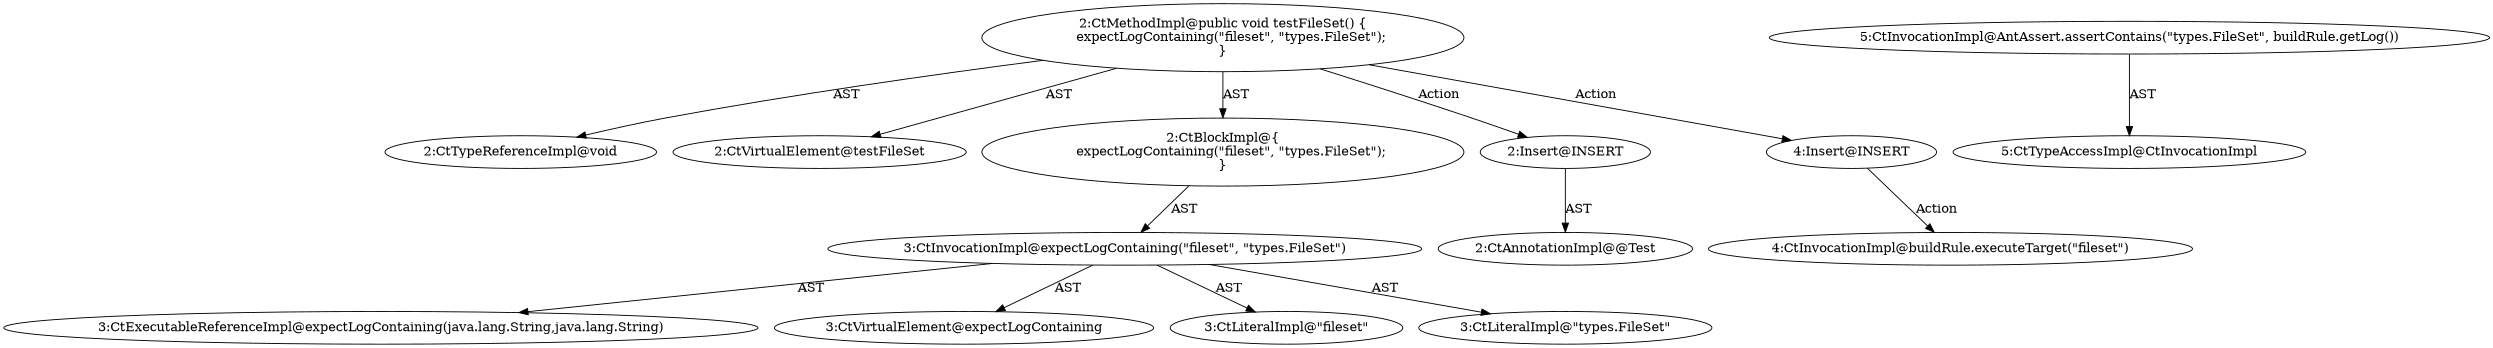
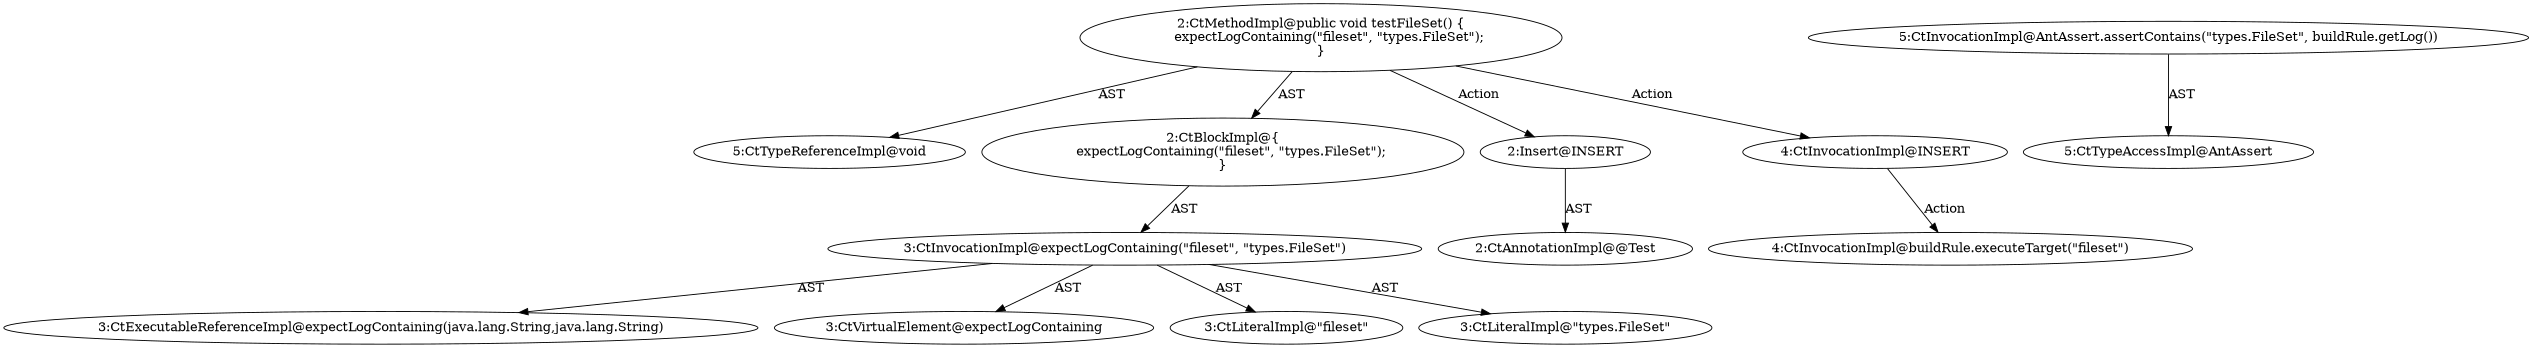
node "2:CtTypeReferenceImpl@void": label "2:CtTypeReferenceImpl@void" -> "5:CtTypeReferenceImpl@void"
node "2:CtVirtualElement@testFileSet": removed
node "4:Insert@INSERT": label "4:Insert@INSERT" -> "4:CtInvocationImpl@INSERT"
node "5:CtTypeAccessImpl@CtInvocationImpl": label "5:CtTypeAccessImpl@CtInvocationImpl" -> "5:CtTypeAccessImpl@AntAssert"
